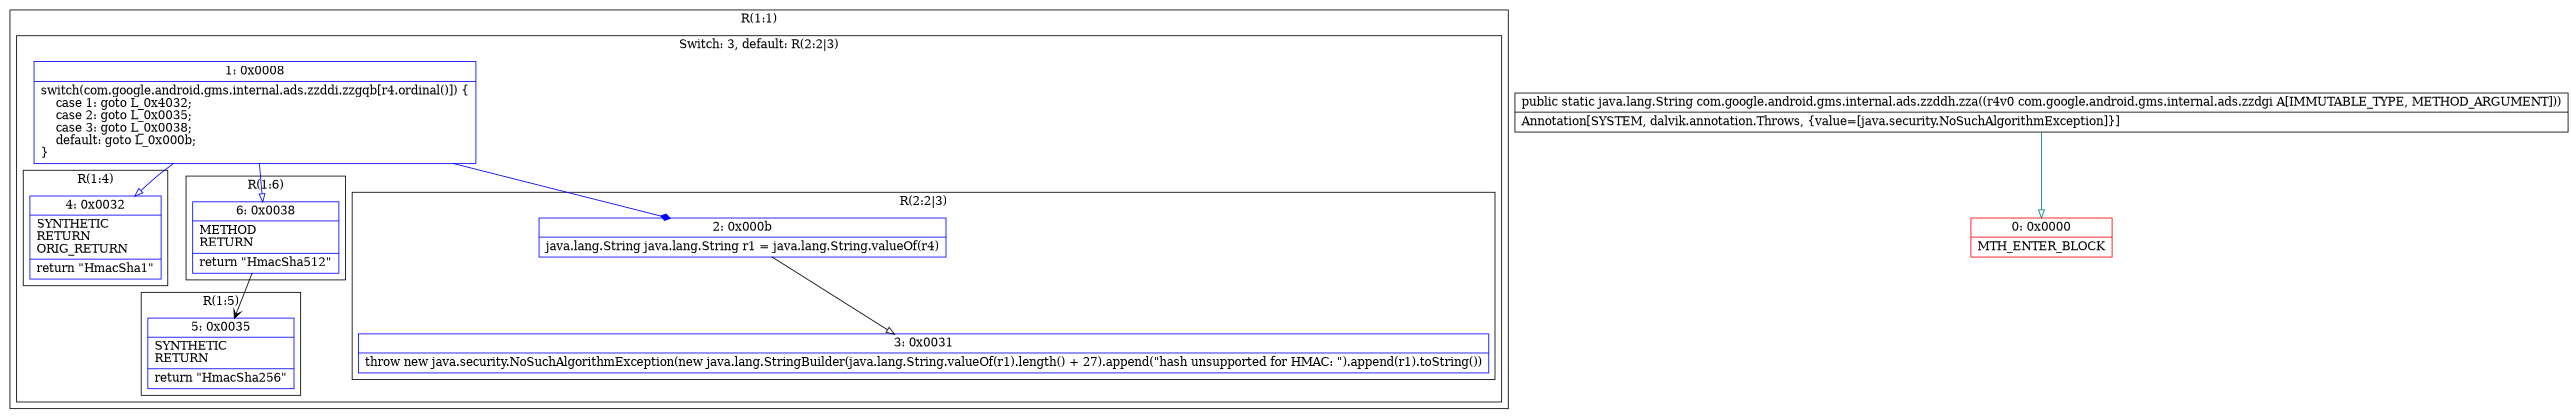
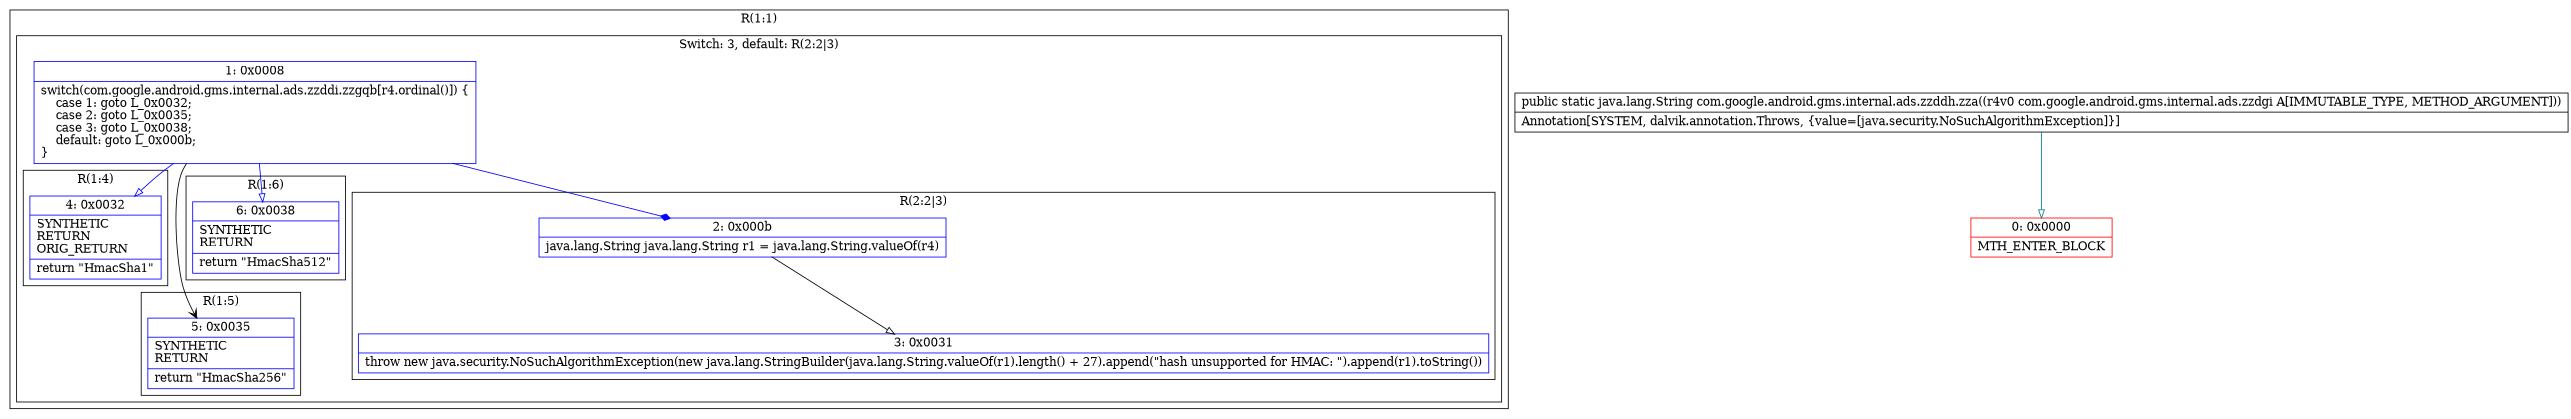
node "1: 0x0008": text "case 1: goto L_0x4032;" -> "case 1: goto L_0x0032;"
node "6: 0x0038": text "METHOD" -> "SYNTHETIC"
edge "6: 0x0038" -> "5: 0x0035": now "1: 0x0008" -> "5: 0x0035"
